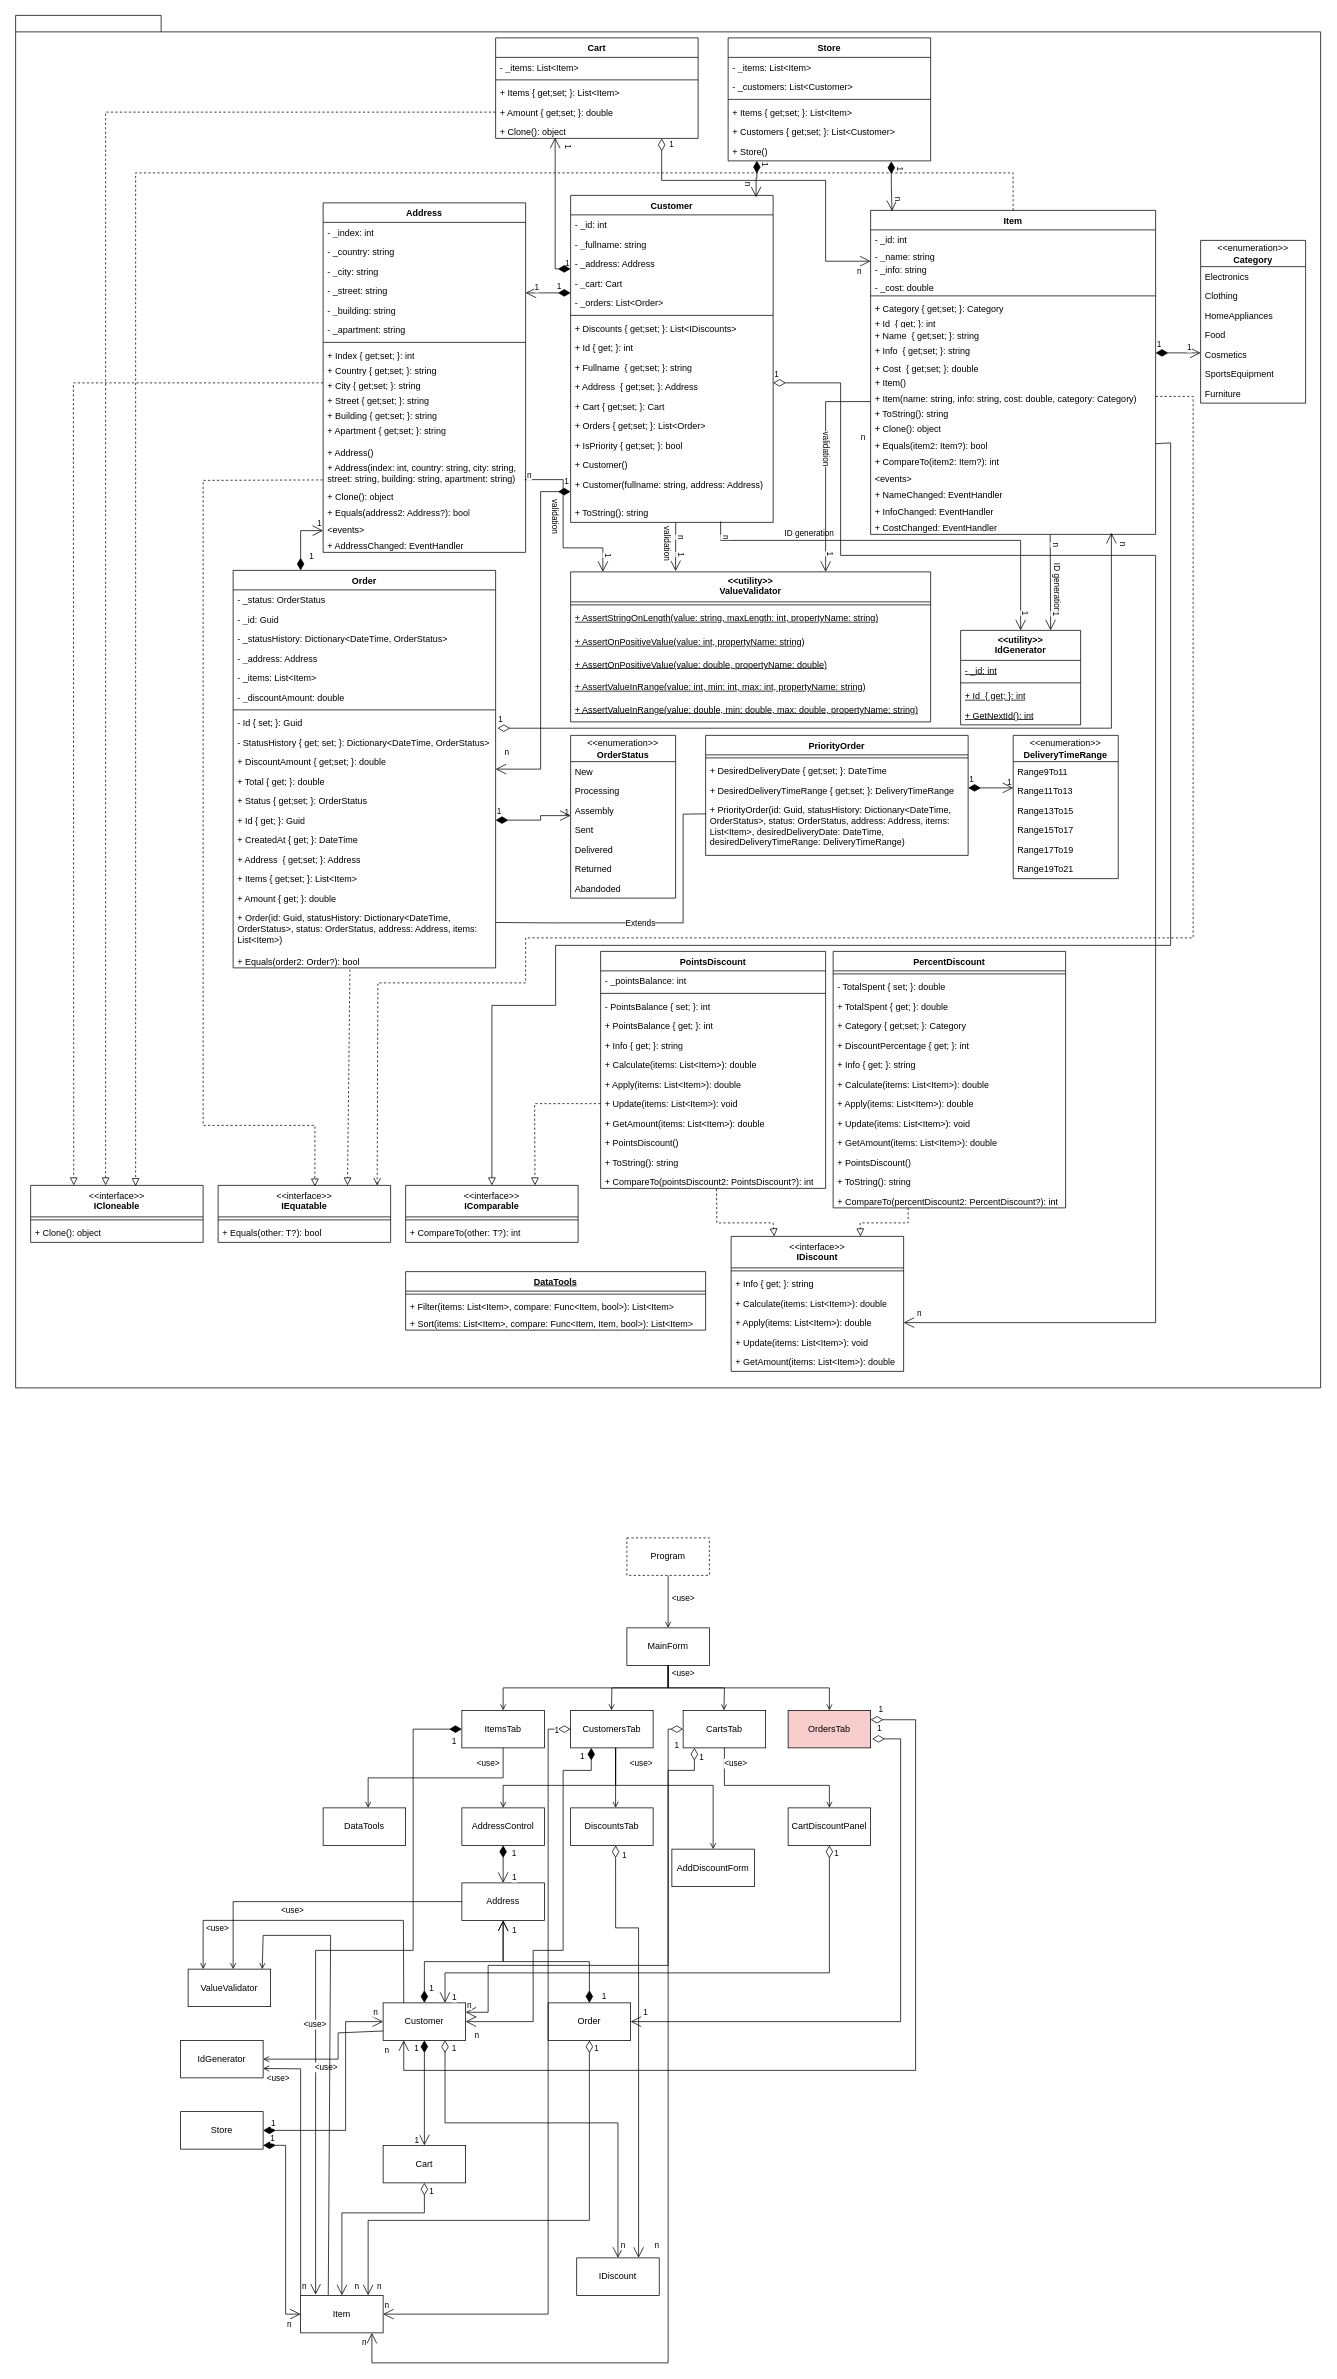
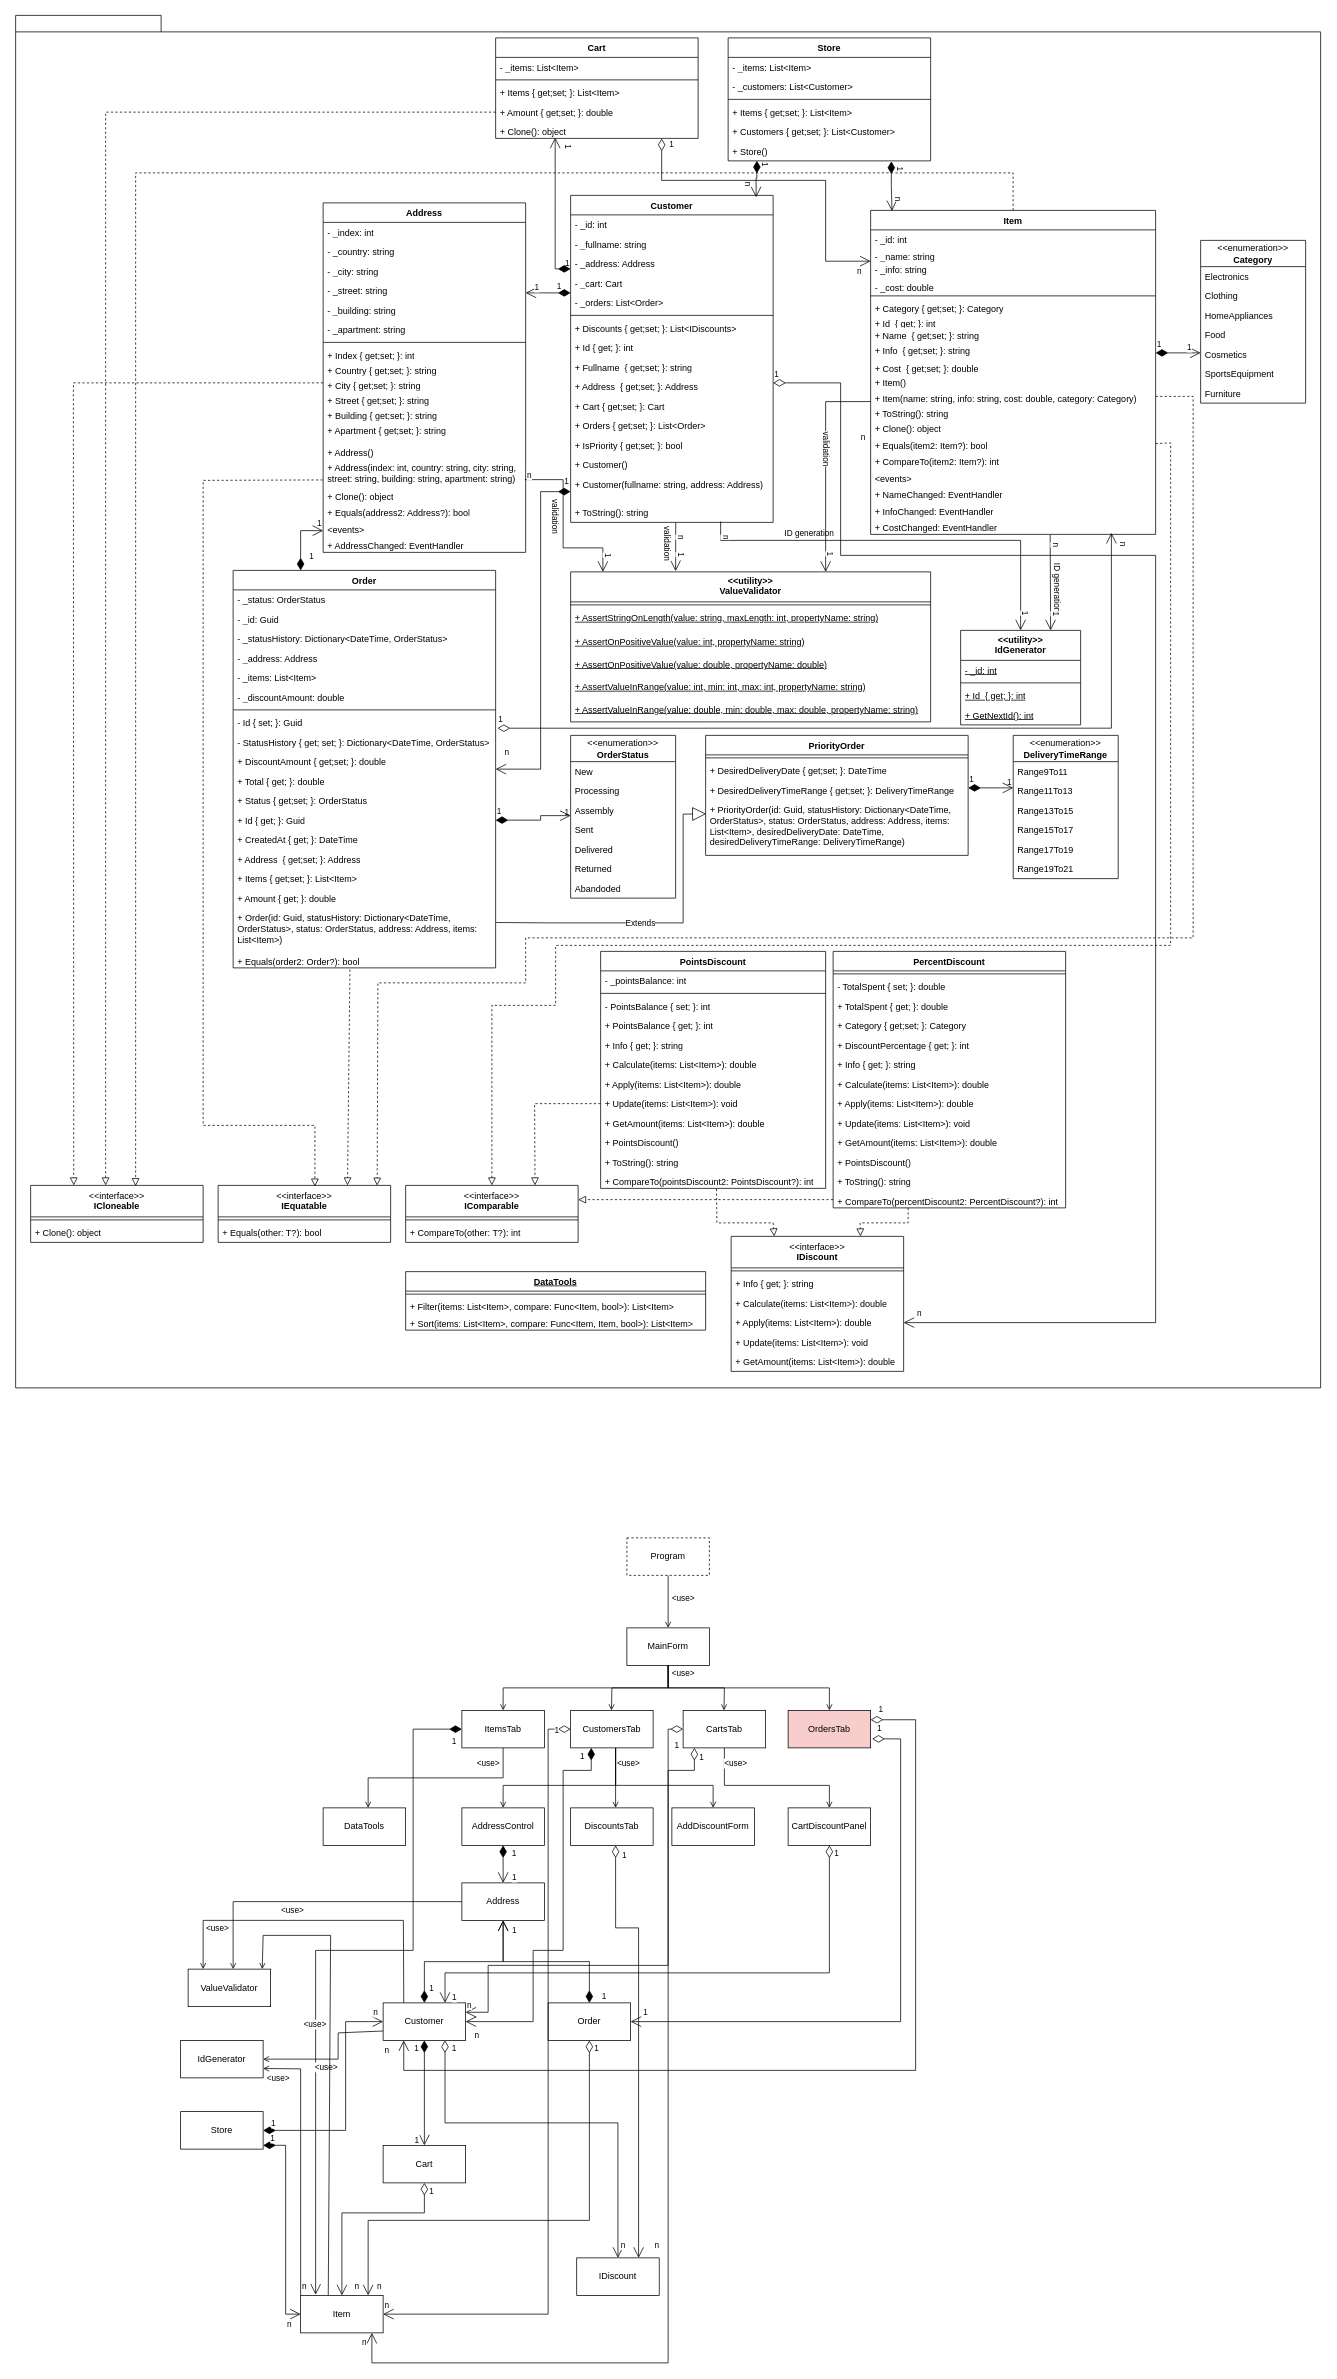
edge "+ PriorityOrder(id: Guid, statusHistory: Dictionary<DateTime, OrderStatus>, status: OrderStatus, address: Address, items: List<Item>, desiredDeliveryDate: DateTime, desiredDeliveryTimeRange: DeliveryTimeRange)" -- "+ Order(id: Guid, statusHistory: Dictionary<DateTime, OrderStatus>, status: OrderStatus, address: Address, items: List<Item>)": arrowhead none -> block
edge "+ Equals(item2: Item?): bool" -> "<<interface>> IComparable": style solid -> dashed
edge "+ Item(name: string, info: string, cost: double, category: Category)" -> "<<interface>> IEquatable": arrowhead open -> block
edge "+ CompareTo(percentDiscount2: PercentDiscount?): int" -> "<<interface>> IComparable": added
node "AddDiscountForm": moved (713, 1868) -> (713, 1827)
